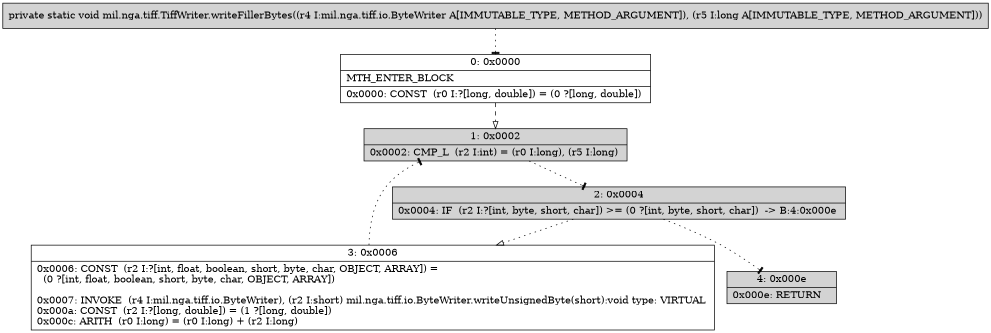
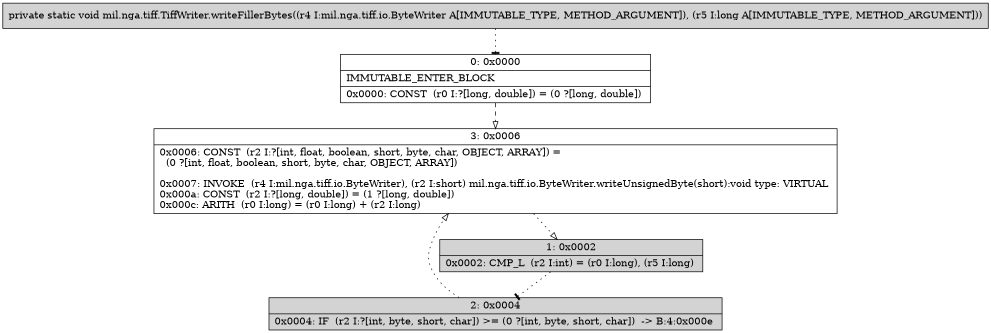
node "0: 0x0000": text "MTH_ENTER_BLOCK" -> "IMMUTABLE_ENTER_BLOCK"
edge "0: 0x0000" -> "1: 0x0002": now "0: 0x0000" -> "3: 0x0006"
edge "3: 0x0006" -> "1: 0x0002": arrowhead tee -> onormal
node "4: 0x000e": removed
